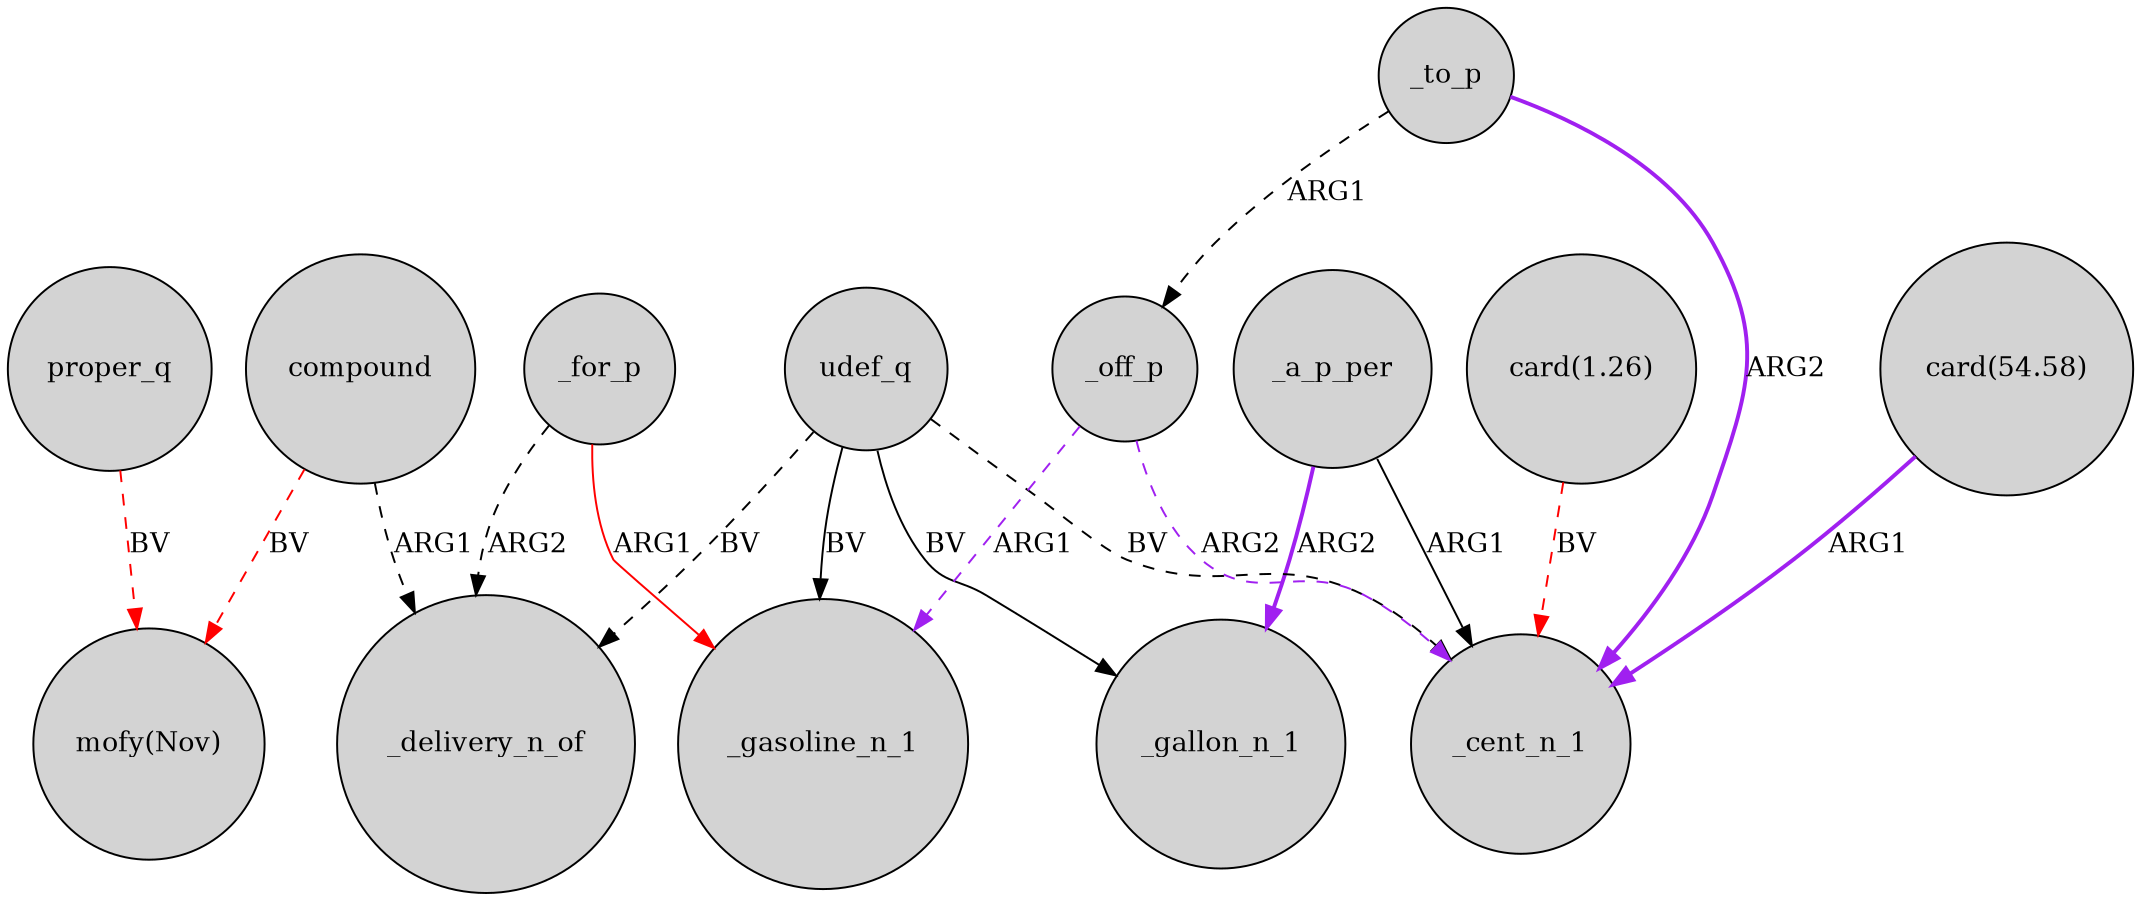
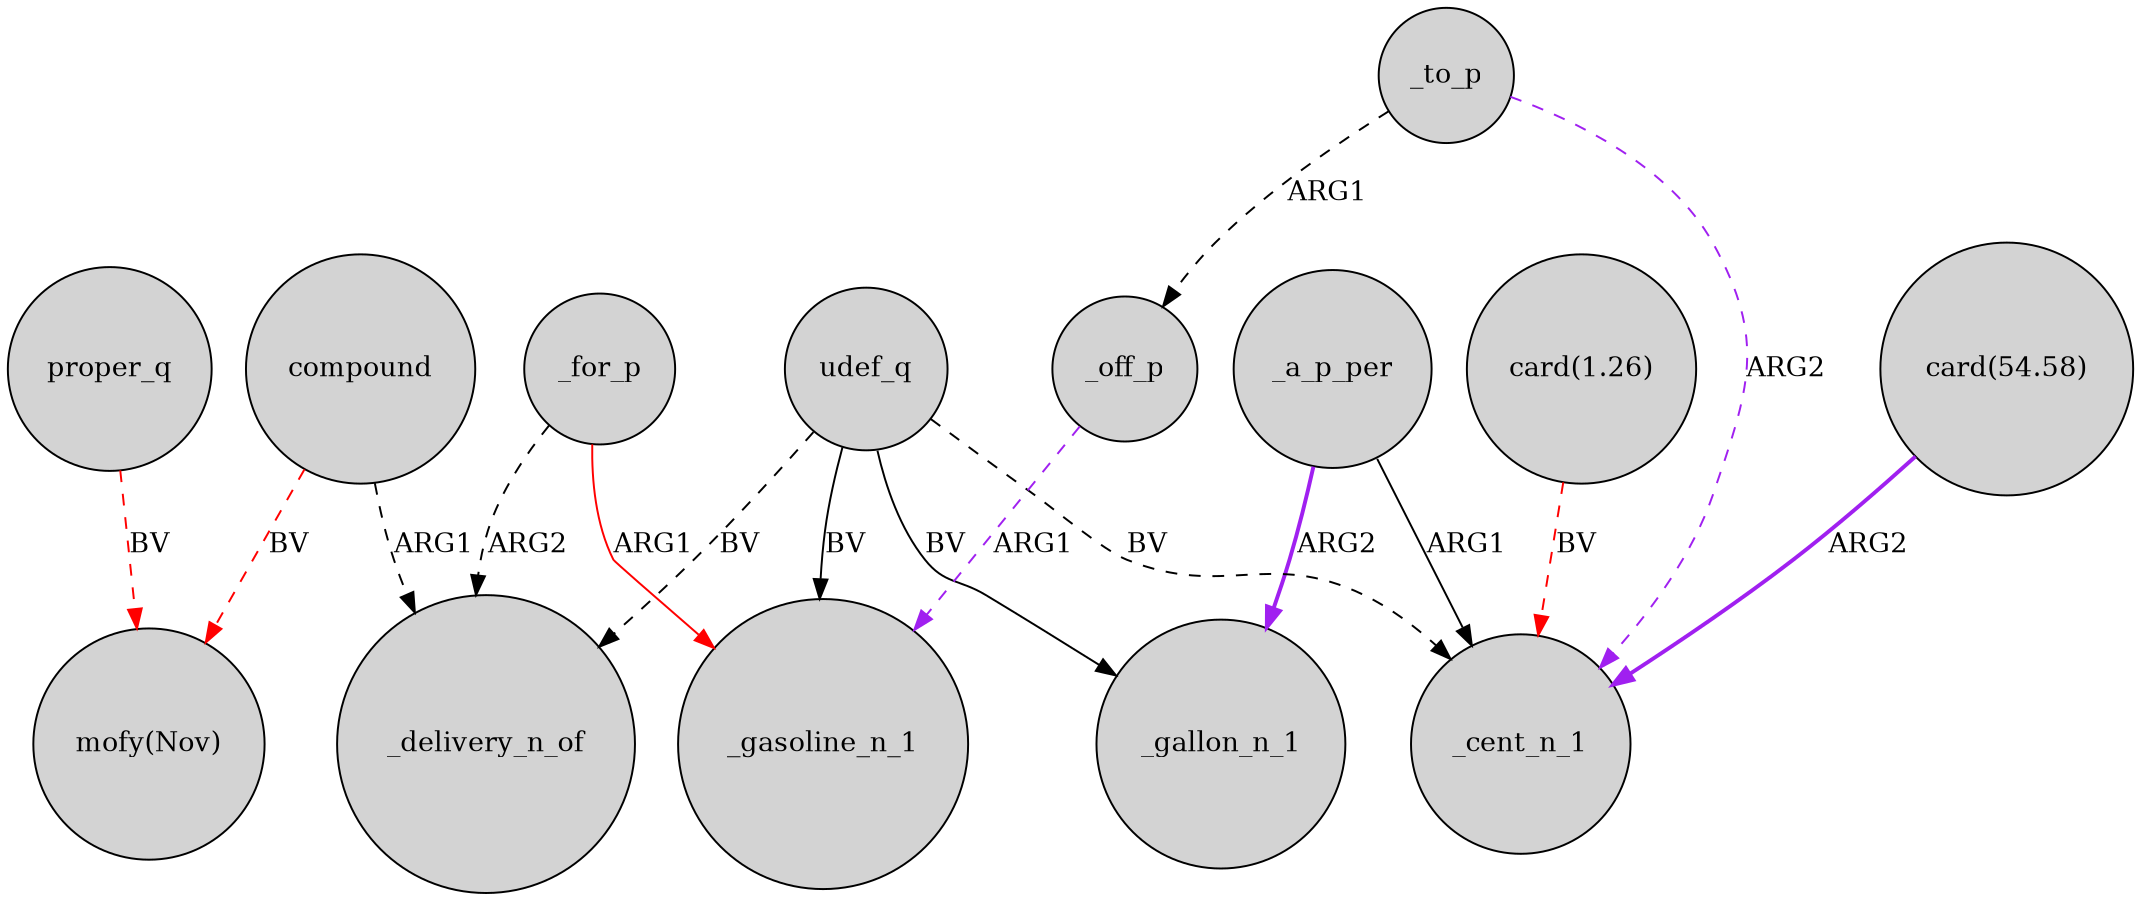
edge "_to_p" -> "_cent_n_1": style bold -> dashed
edge "card(54.58)" -> "_cent_n_1": label "ARG1" -> "ARG2"
edge "_off_p" -> "_cent_n_1": removed, label "ARG2"
